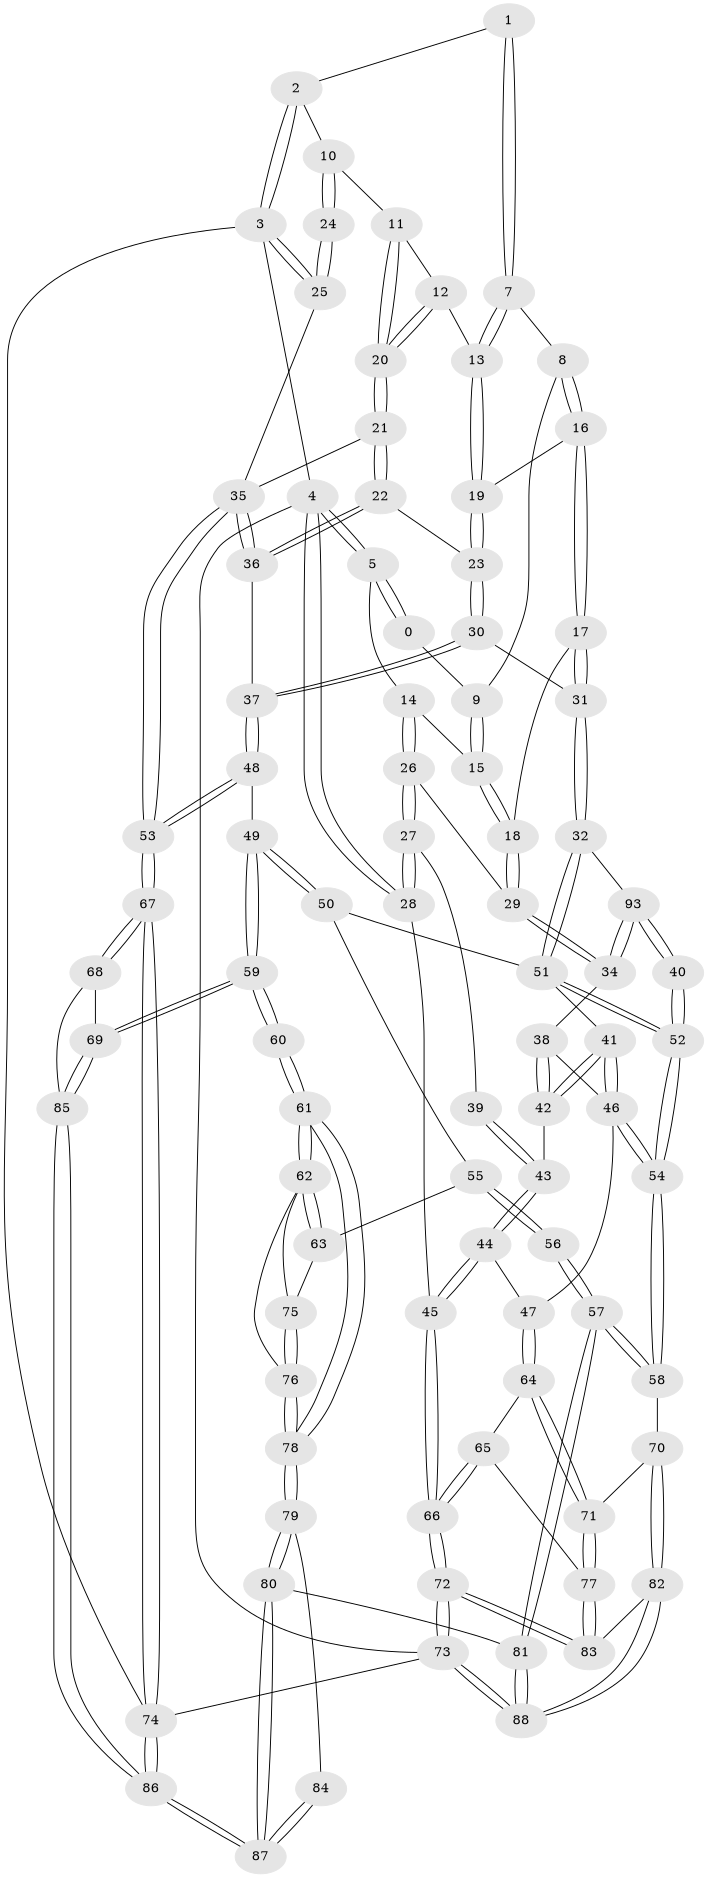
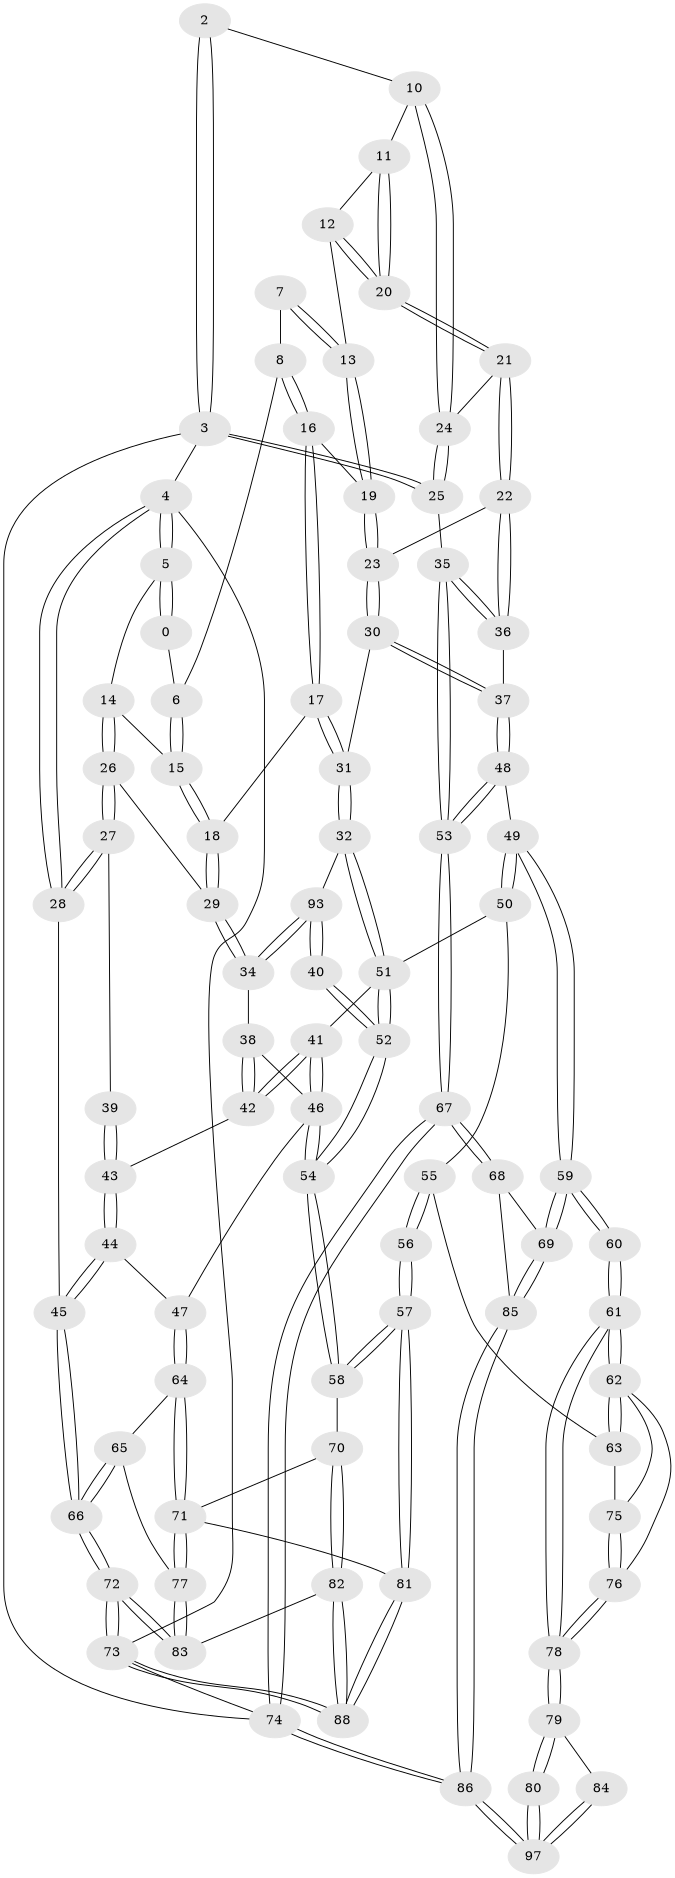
node "1": removed
edge "21" -- "35": now "21" -- "24"
node "9": label "9" -> "6"
edge "80" -- "81": now "71" -- "81"
node "87": label "87" -> "97"
